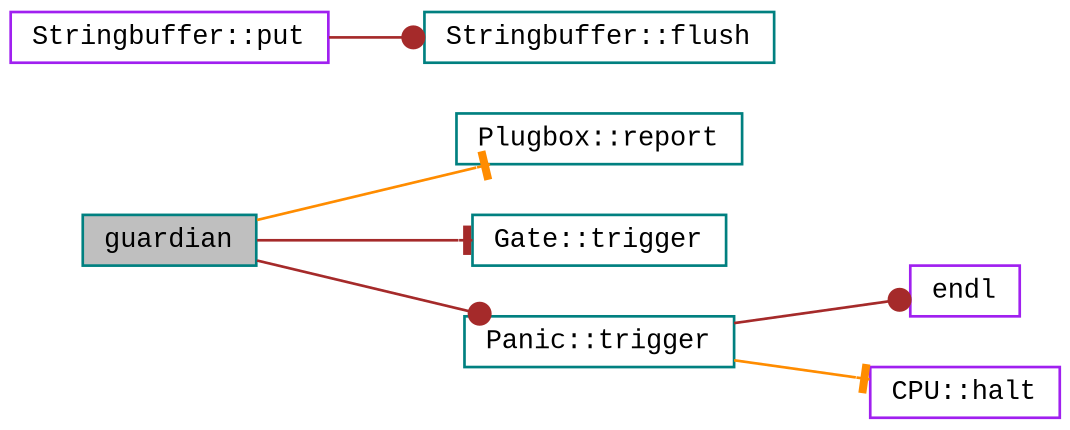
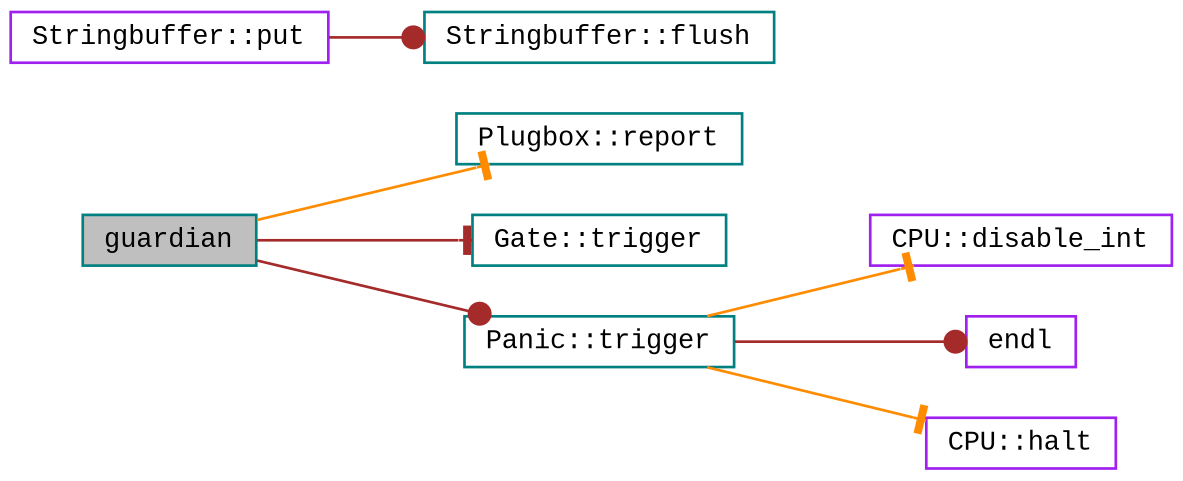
node "CPU::disable_int": added
